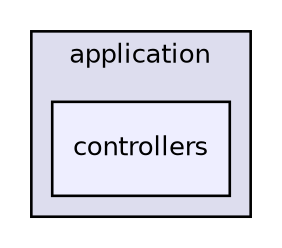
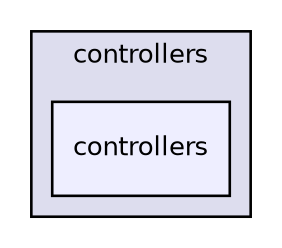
cluster "application": label "application" -> "controllers"
